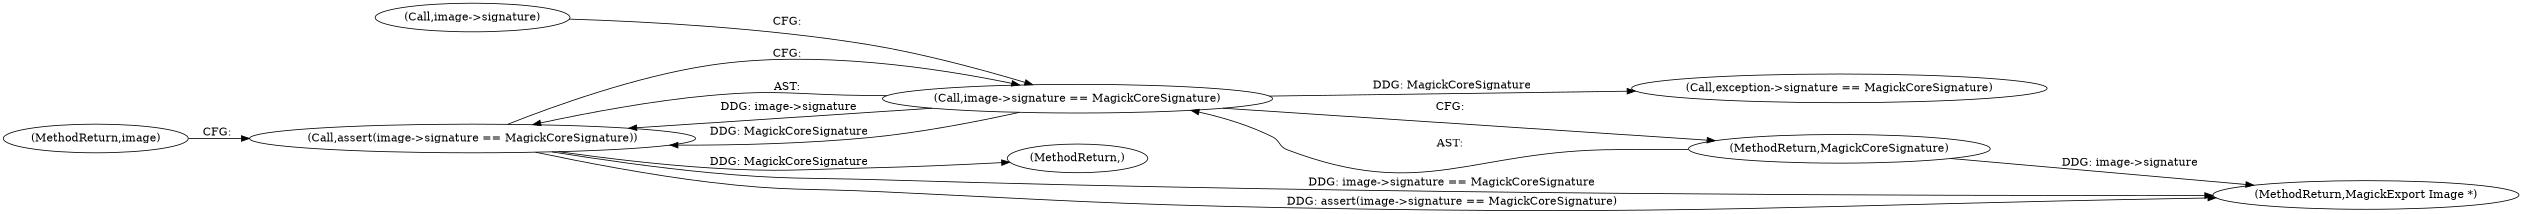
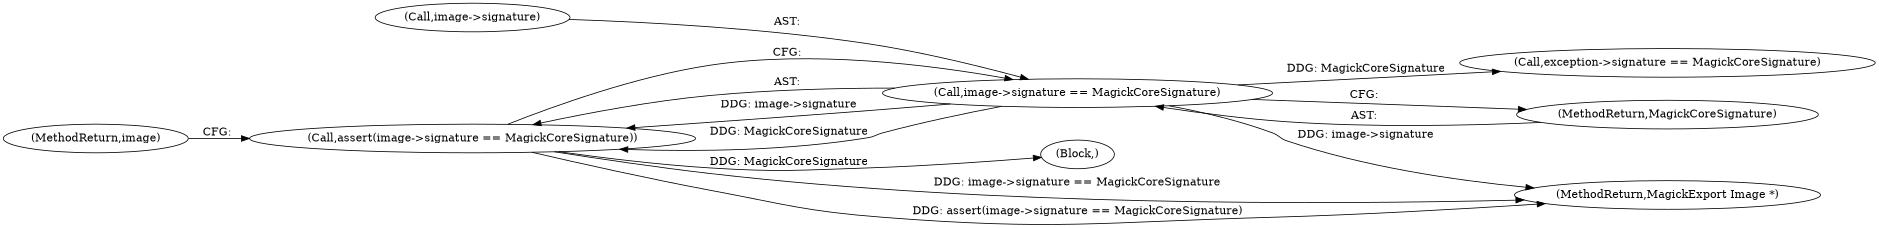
edge "(Call,image->signature)" -> "(Call,image->signature == MagickCoreSignature)": label "CFG: " -> "AST: "
node "(MethodReturn,)": label "(MethodReturn,)" -> "(Block,)"
edge "(MethodReturn,MagickCoreSignature)" -> "(MethodReturn,MagickExport Image *)": now "(Call,image->signature == MagickCoreSignature)" -> "(MethodReturn,MagickExport Image *)"
